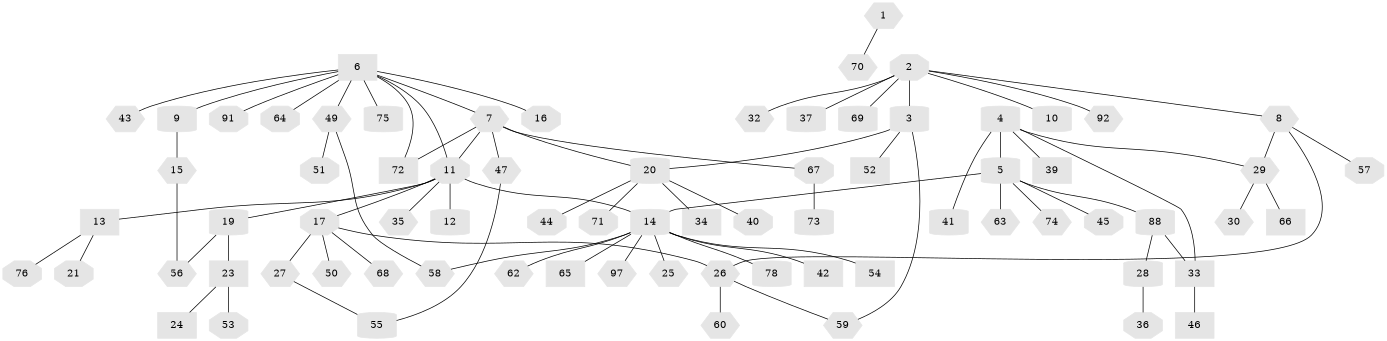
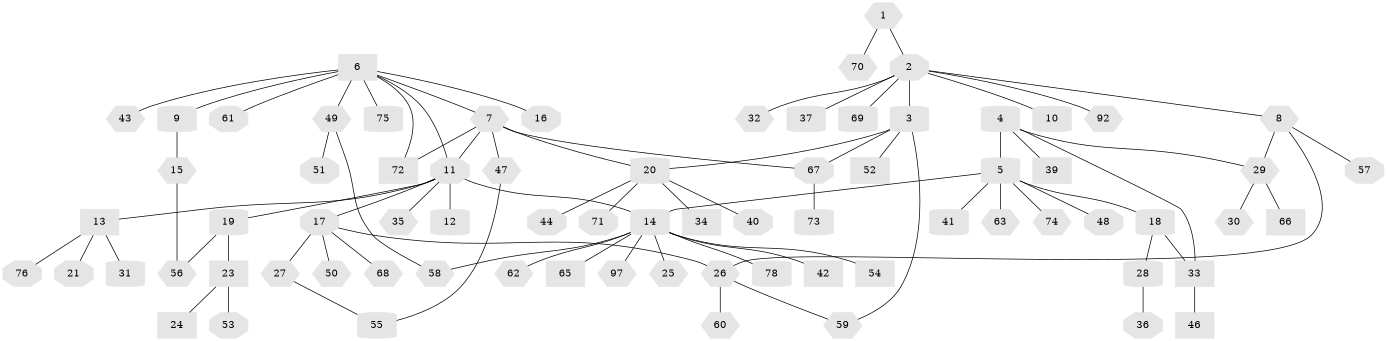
edge "1" -- "2": added
node "91": label "91" -> "61"
node "64": removed
edge "3" -- "67": added
edge "4" -- "41": now "5" -- "41"
node "45": label "45" -> "48"
node "88": label "88" -> "18"
node "31": added
